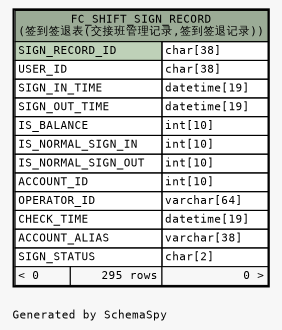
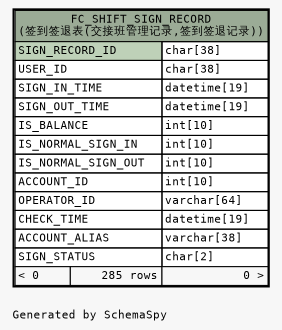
node "FC_SHIFT_SIGN_RECORD": text "295 rows" -> "285 rows"
